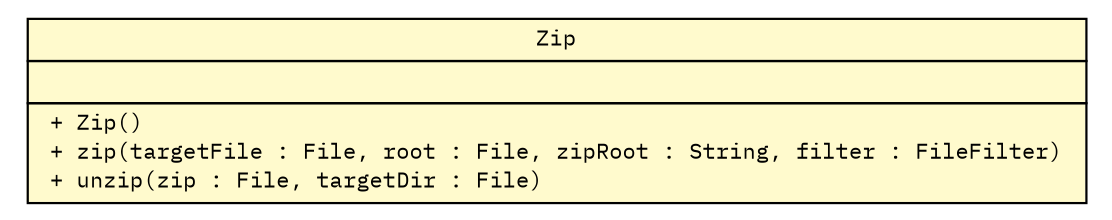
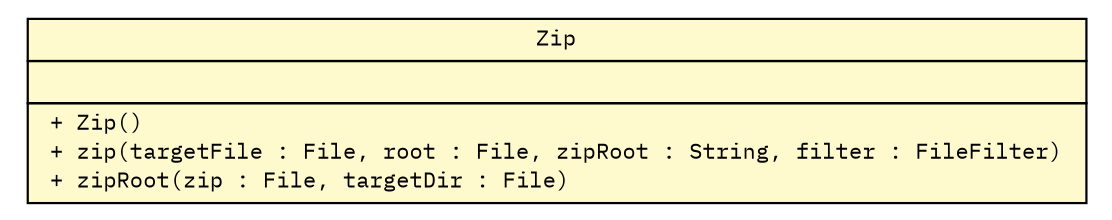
node "Zip": text "+ unzip(zip : File, targetDir : File)" -> "+ zipRoot(zip : File, targetDir : File)"
